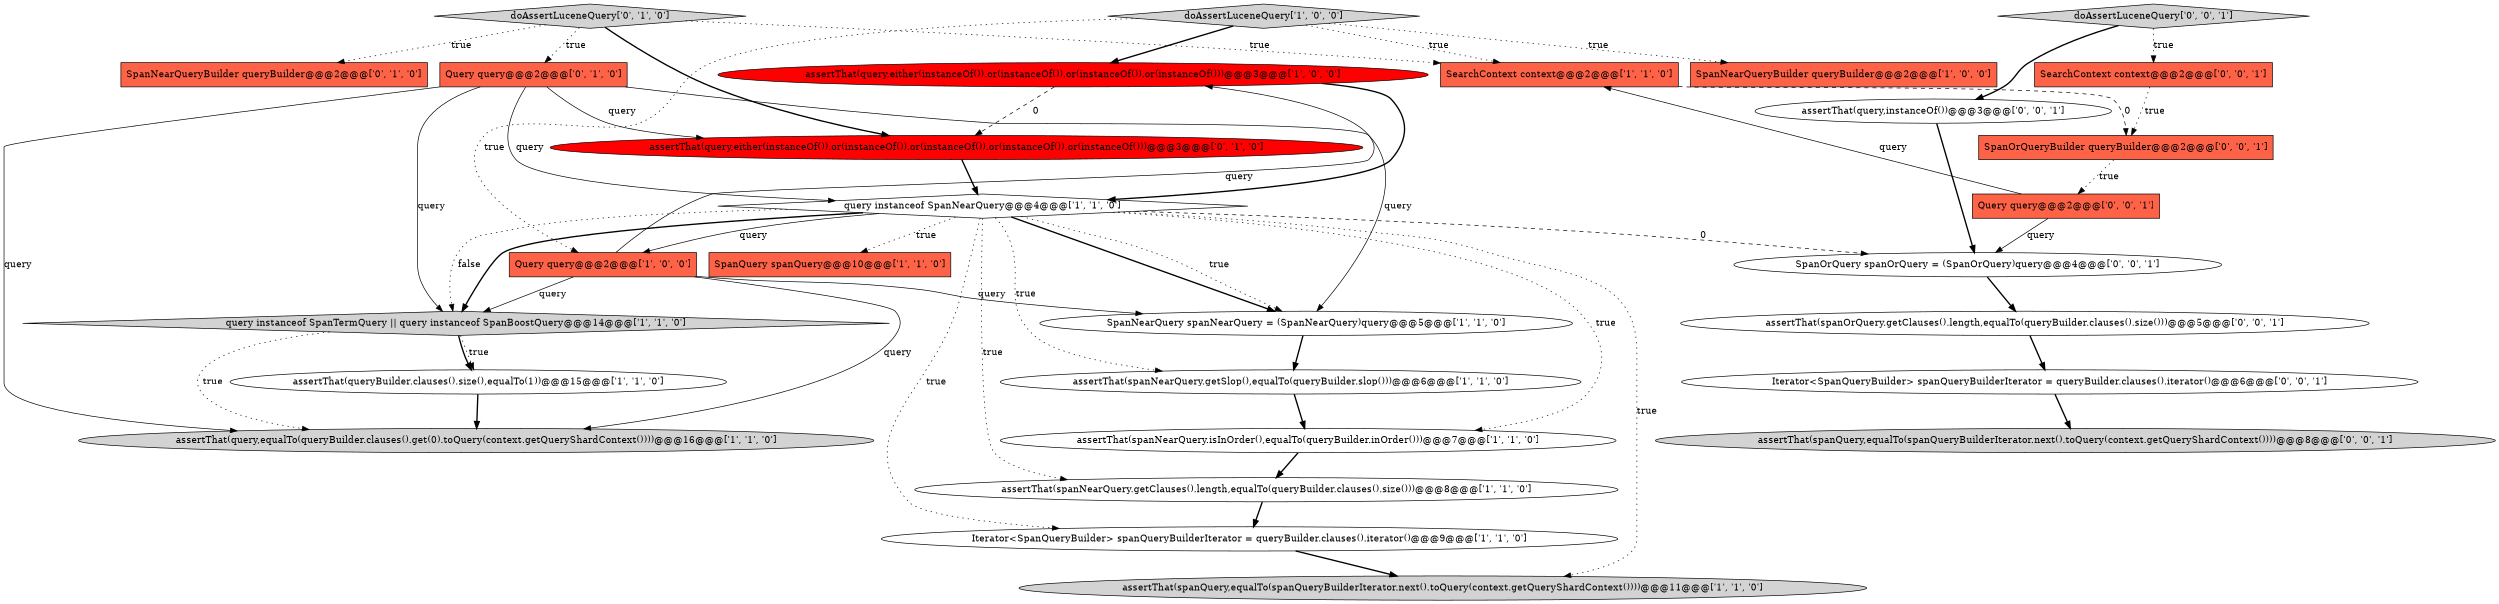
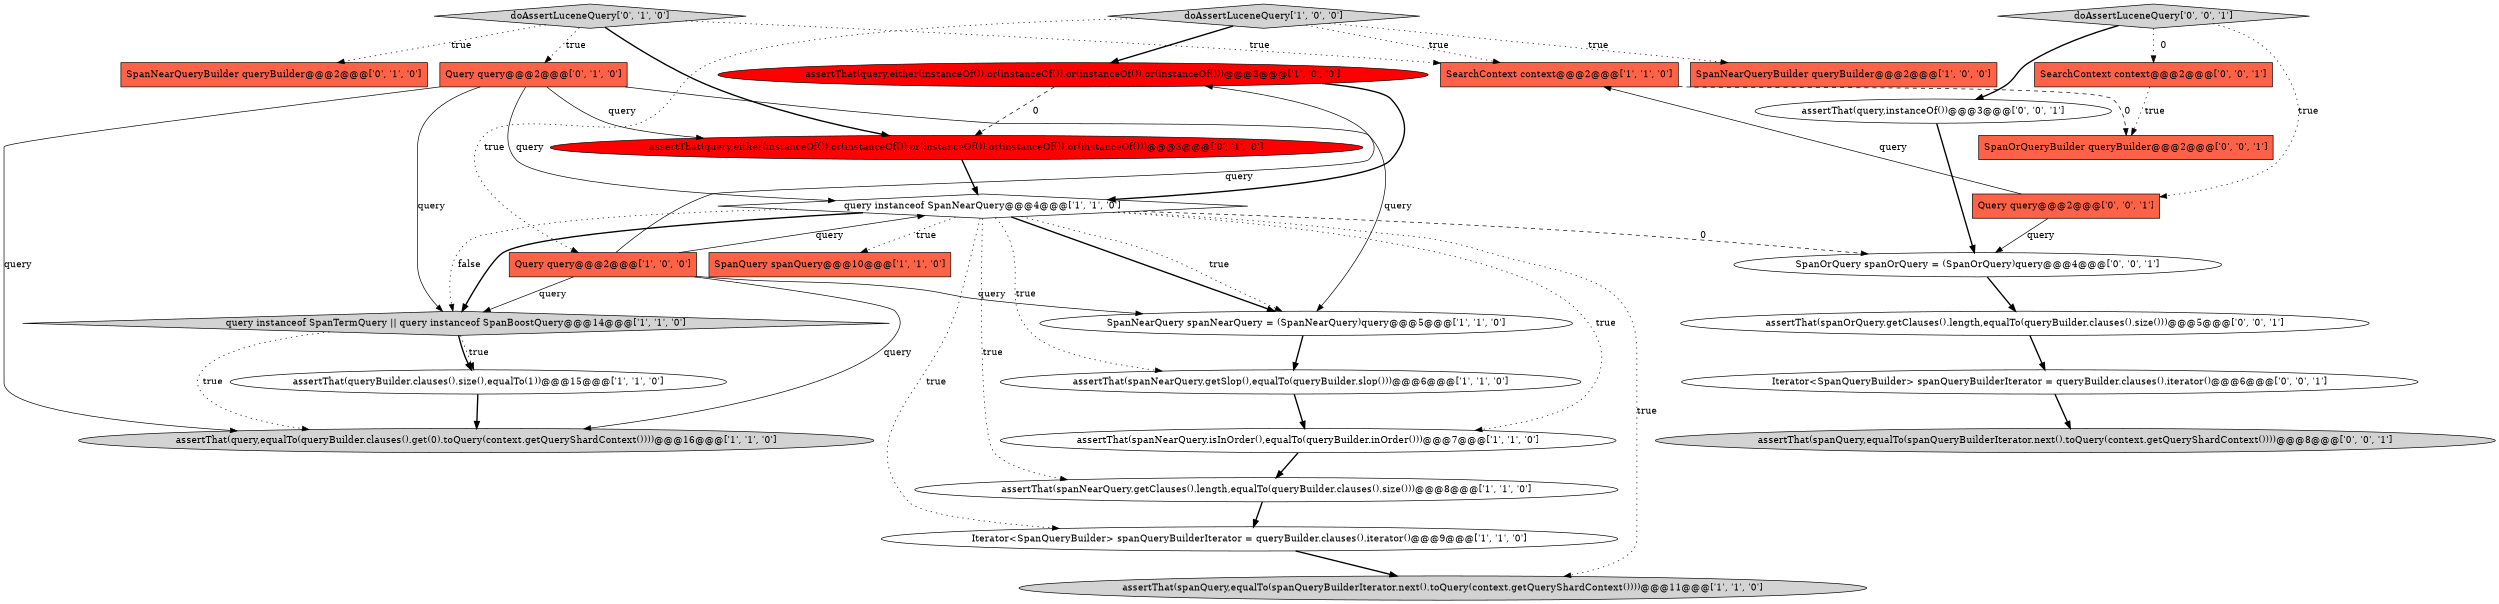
edge "doAssertLuceneQuery['0', '0', '1']" -> "SearchContext context@@@2@@@['0', '0', '1']": label "true" -> "0"
edge "SpanOrQueryBuilder queryBuilder@@@2@@@['0', '0', '1']" -> "Query query@@@2@@@['0', '0', '1']": now "doAssertLuceneQuery['0', '0', '1']" -> "Query query@@@2@@@['0', '0', '1']"
edge "query instanceof SpanNearQuery@@@4@@@['1', '1', '0']" -> "Query query@@@2@@@['1', '0', '0']": reversed
